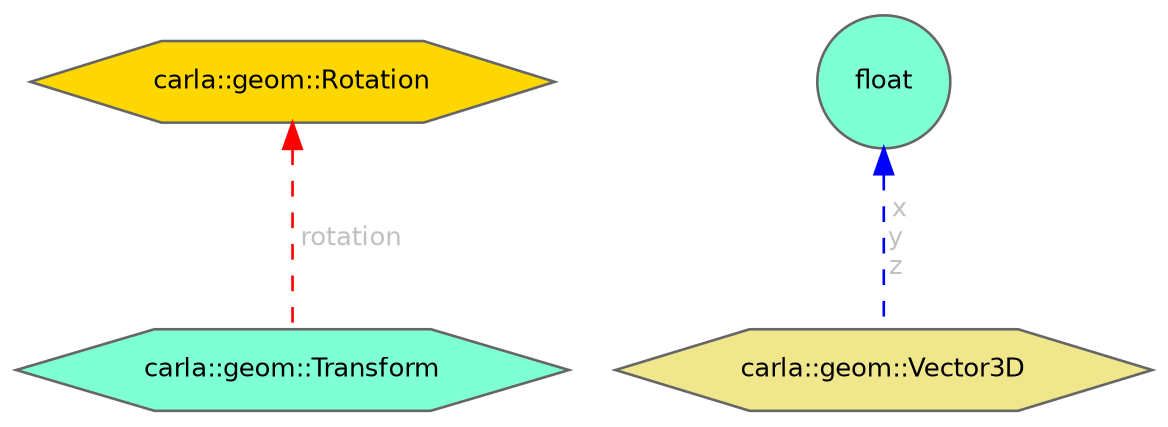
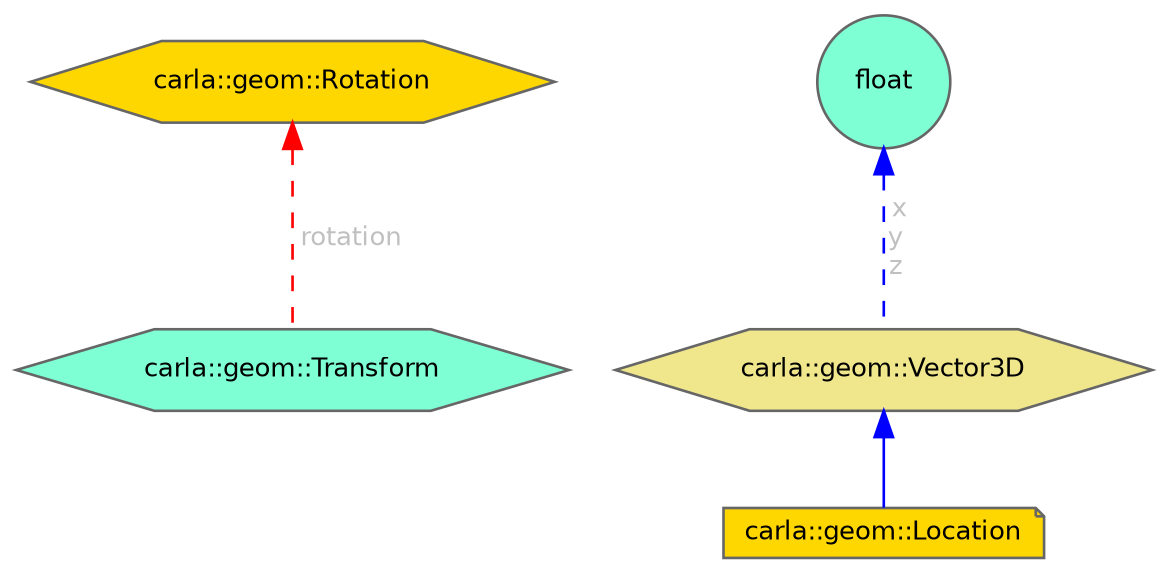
node "carla::geom::Location": added
